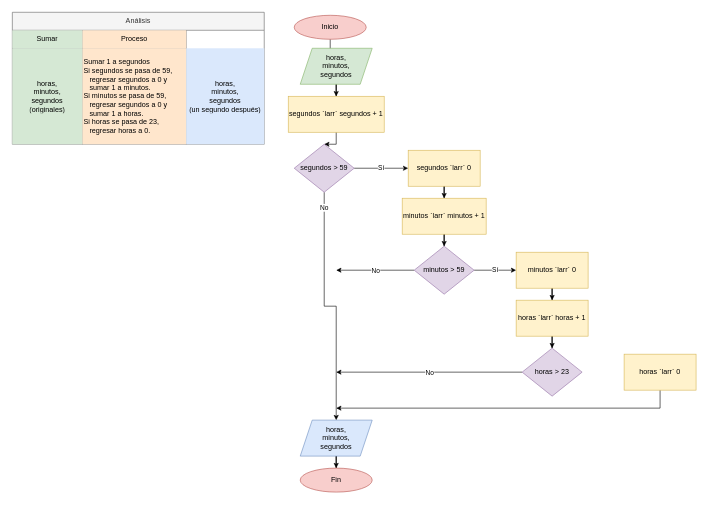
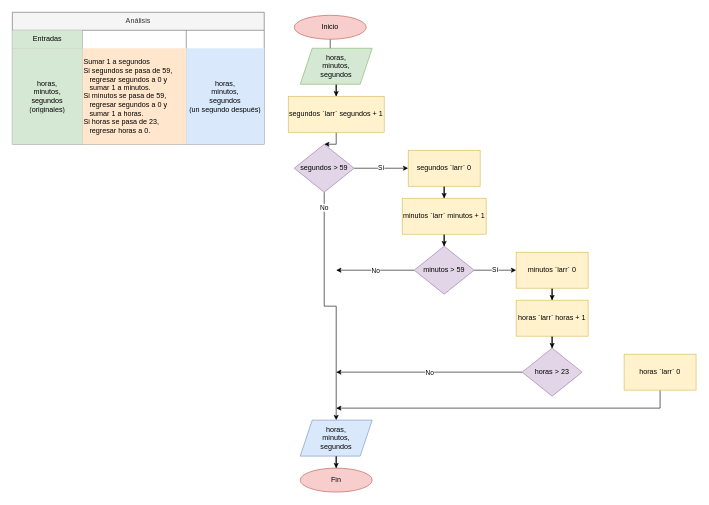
node "Sumar": label "Sumar" -> "Entradas"
node "Proceso": removed
